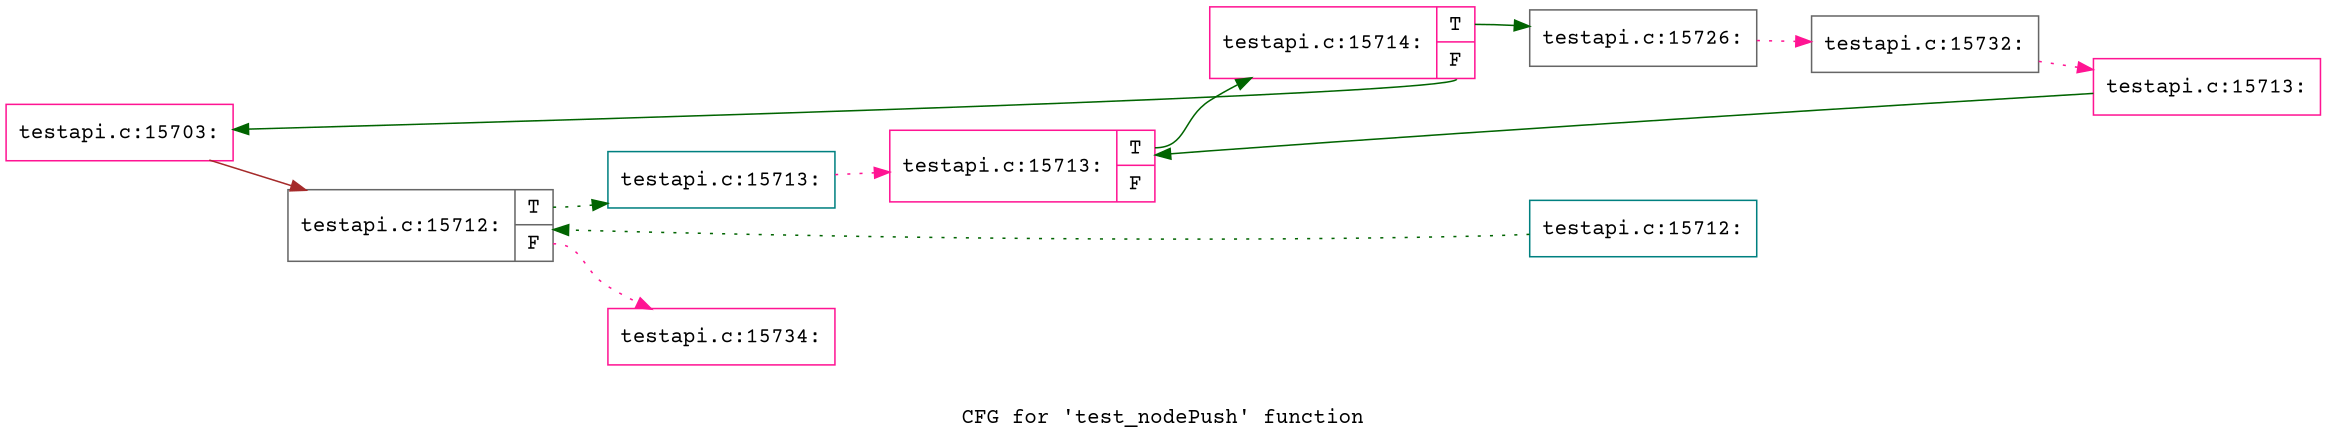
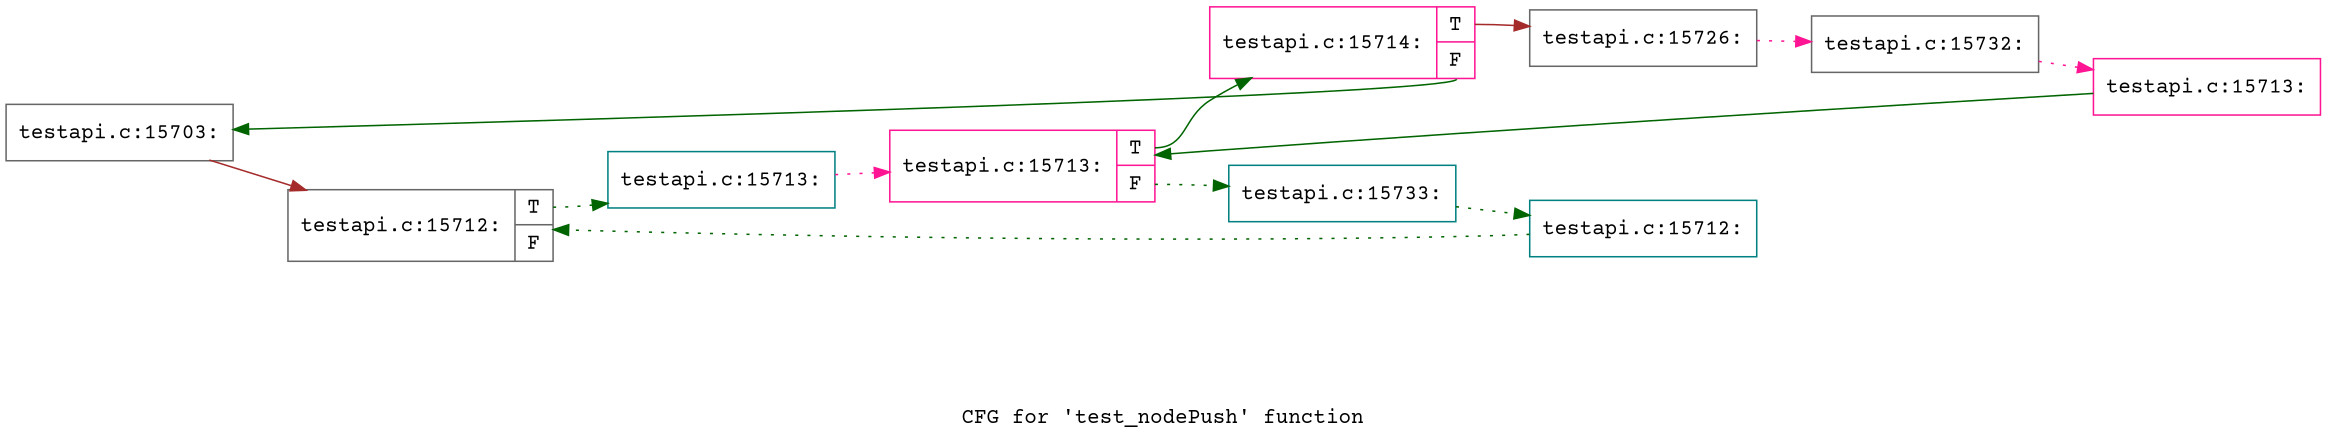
edge "testapi.c:15714:" -> "testapi.c:15726:": color darkgreen -> brown
node "testapi.c:15703:": color deeppink -> gray40
node "testapi.c:15733:": added
node "testapi.c:15734:": removed
